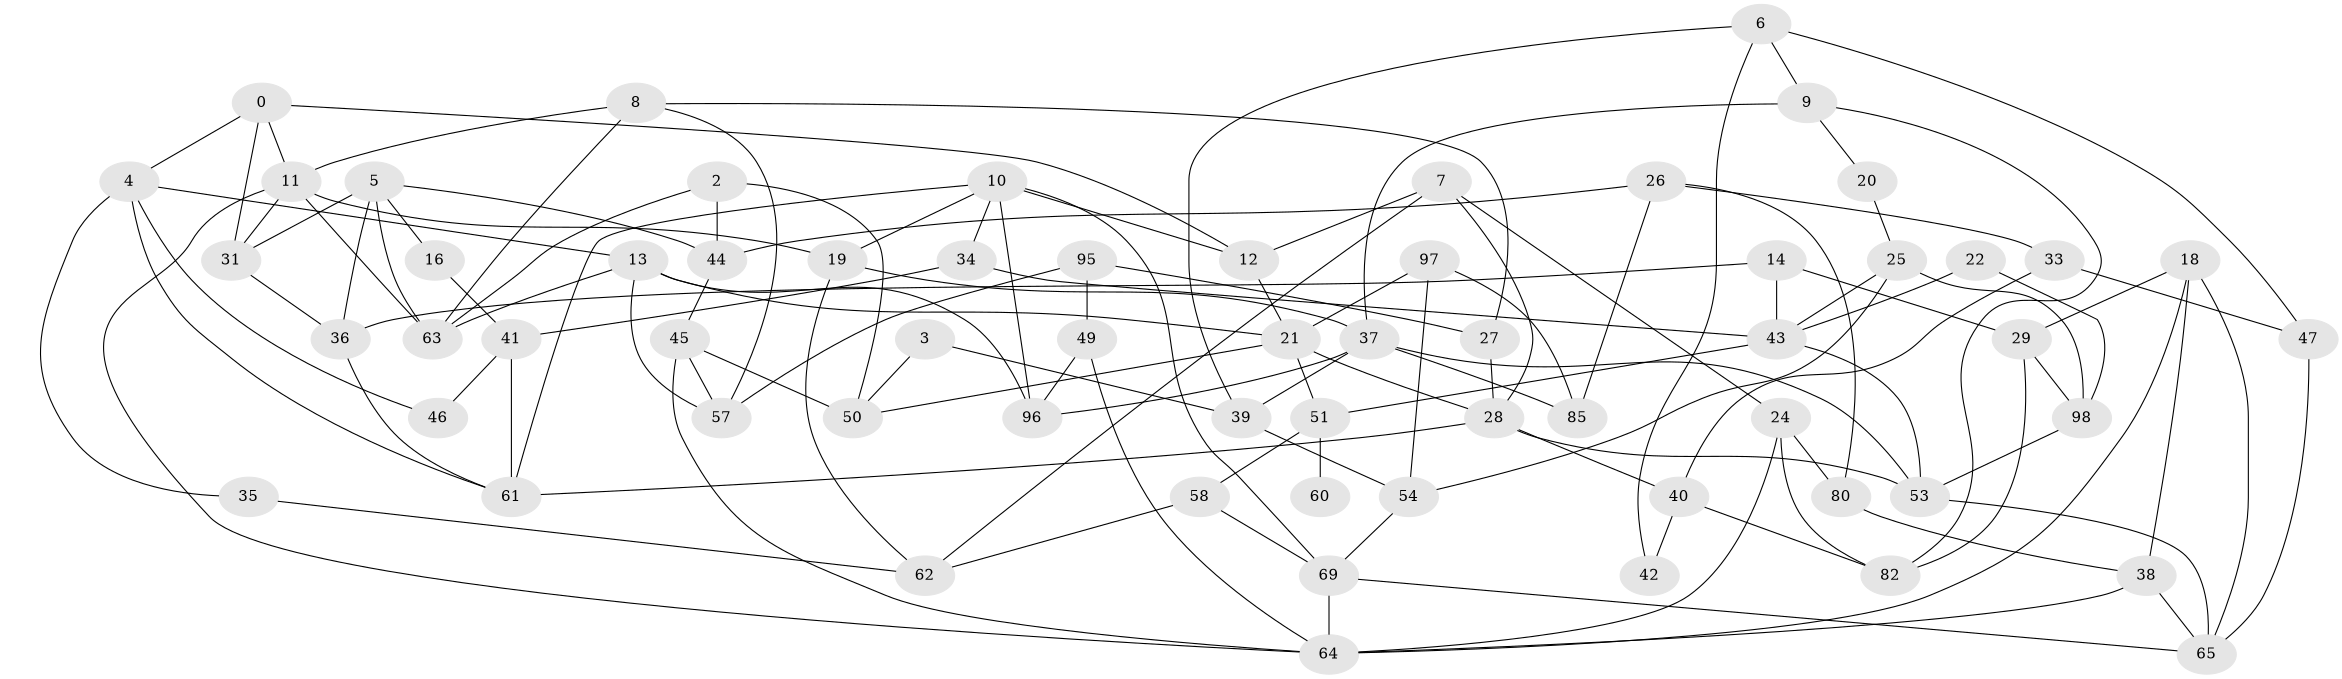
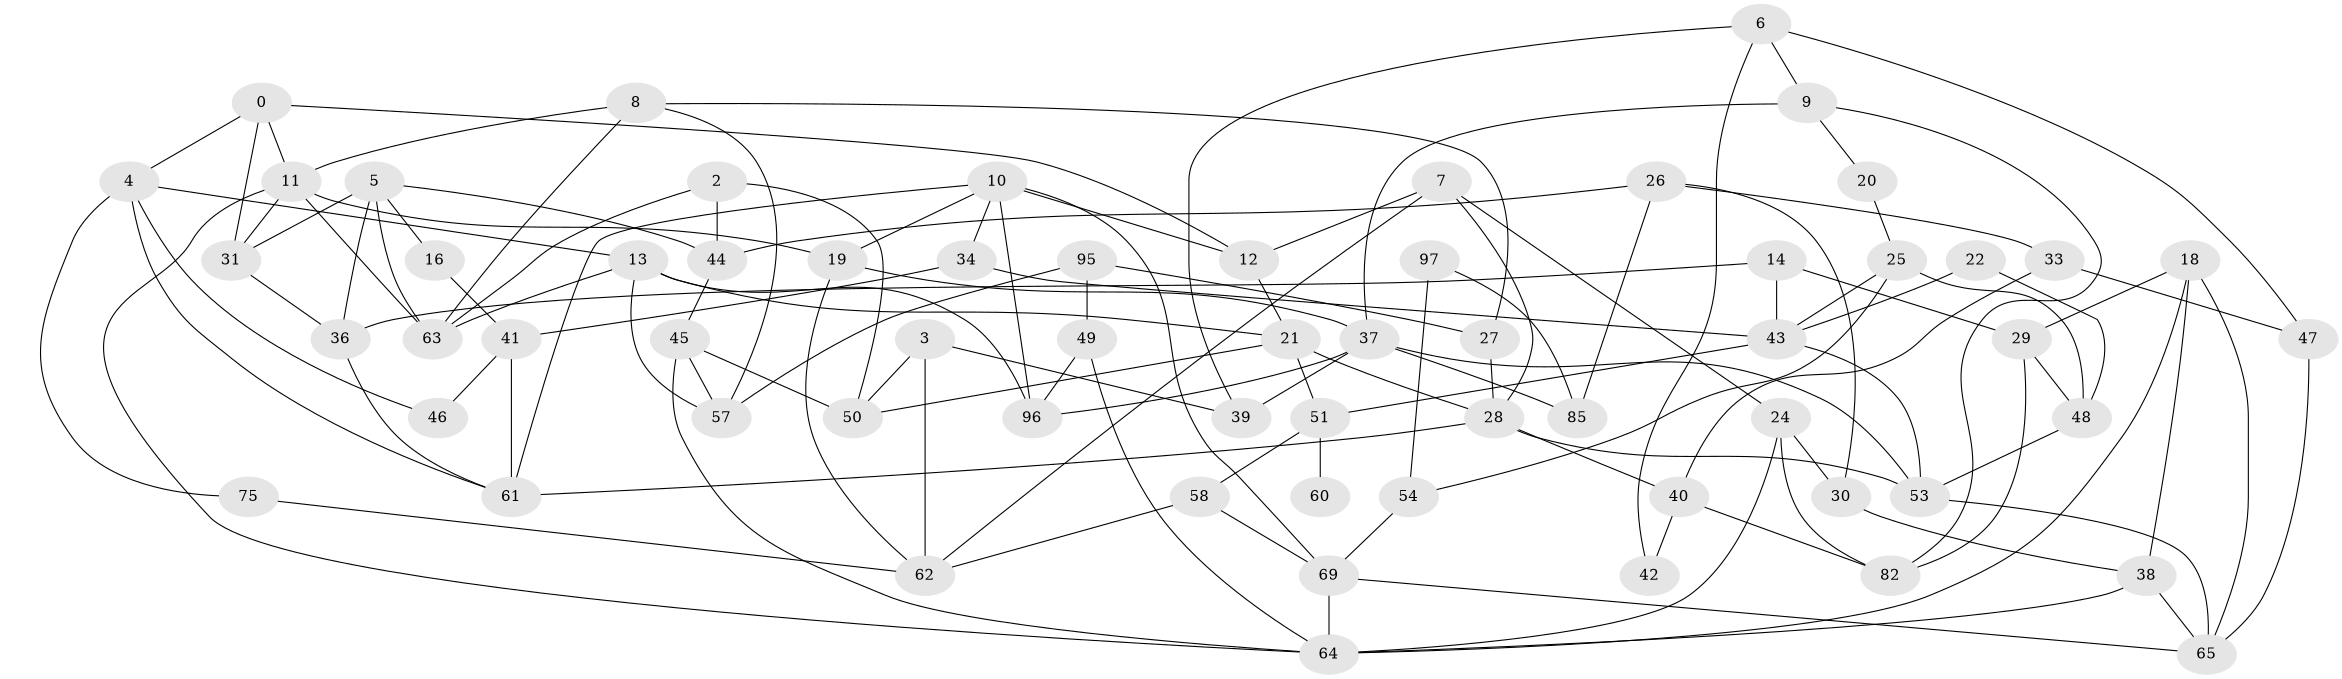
edge "97" -- "21": removed
node "98": label "98" -> "48"
edge "3" -- "62": added
edge "39" -- "54": removed
node "35": label "35" -> "75"
node "80": label "80" -> "30"
